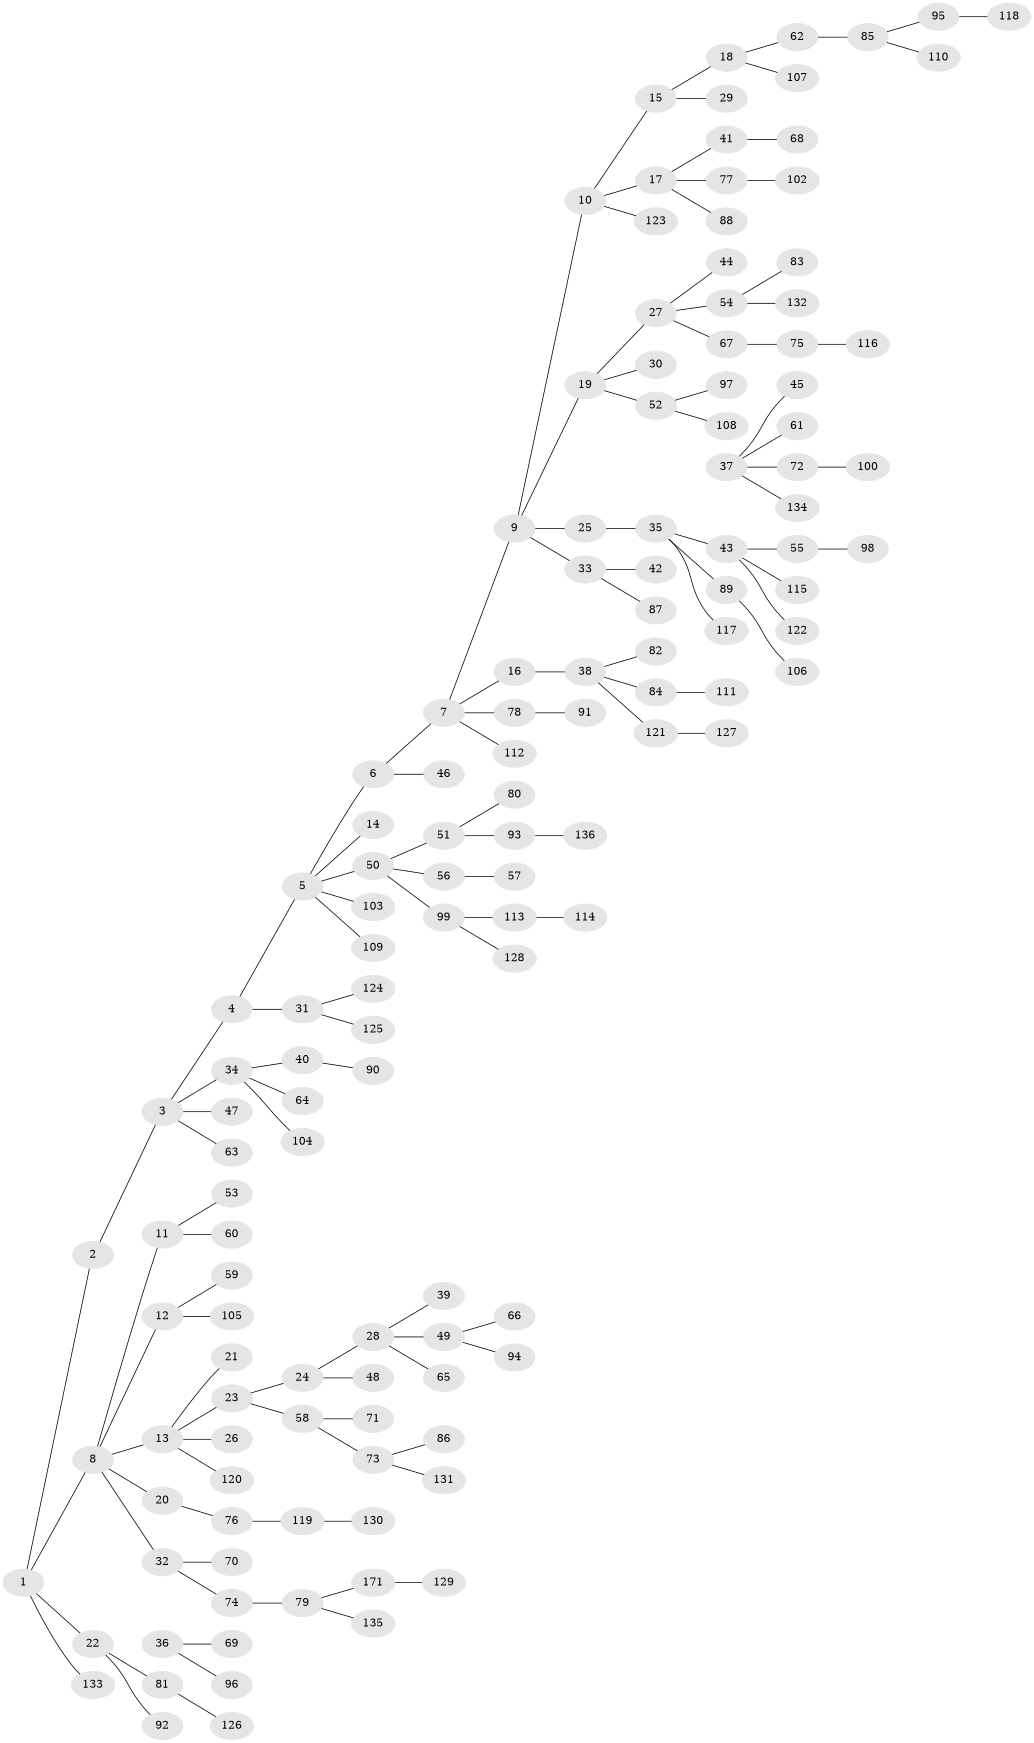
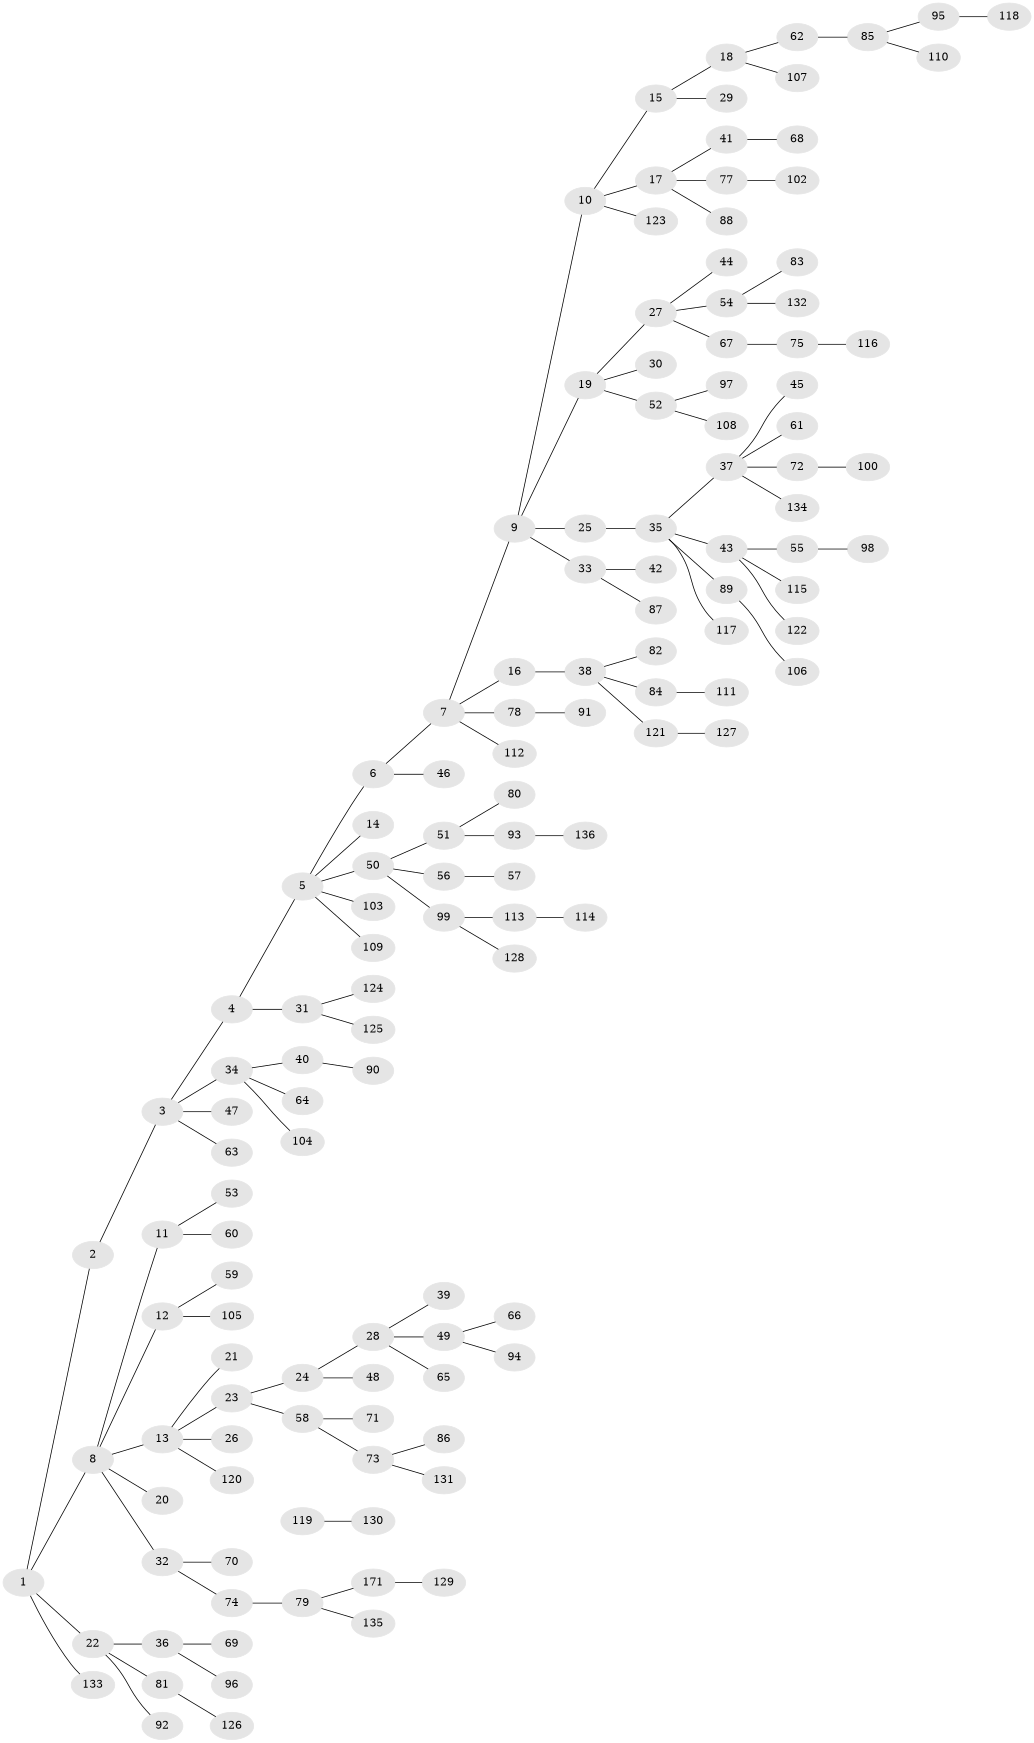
edge "37" -- "35": added
node "76": removed
edge "22" -- "36": added
